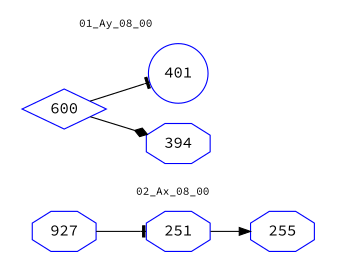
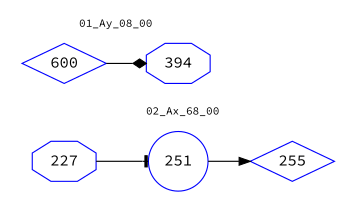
node "401": removed
cluster "02_Ax_08_00": label "02_Ax_08_00" -> "02_Ax_68_00"
node "927": label "927" -> "227"
node "251": shape octagon -> circle
node "255": shape octagon -> diamond
